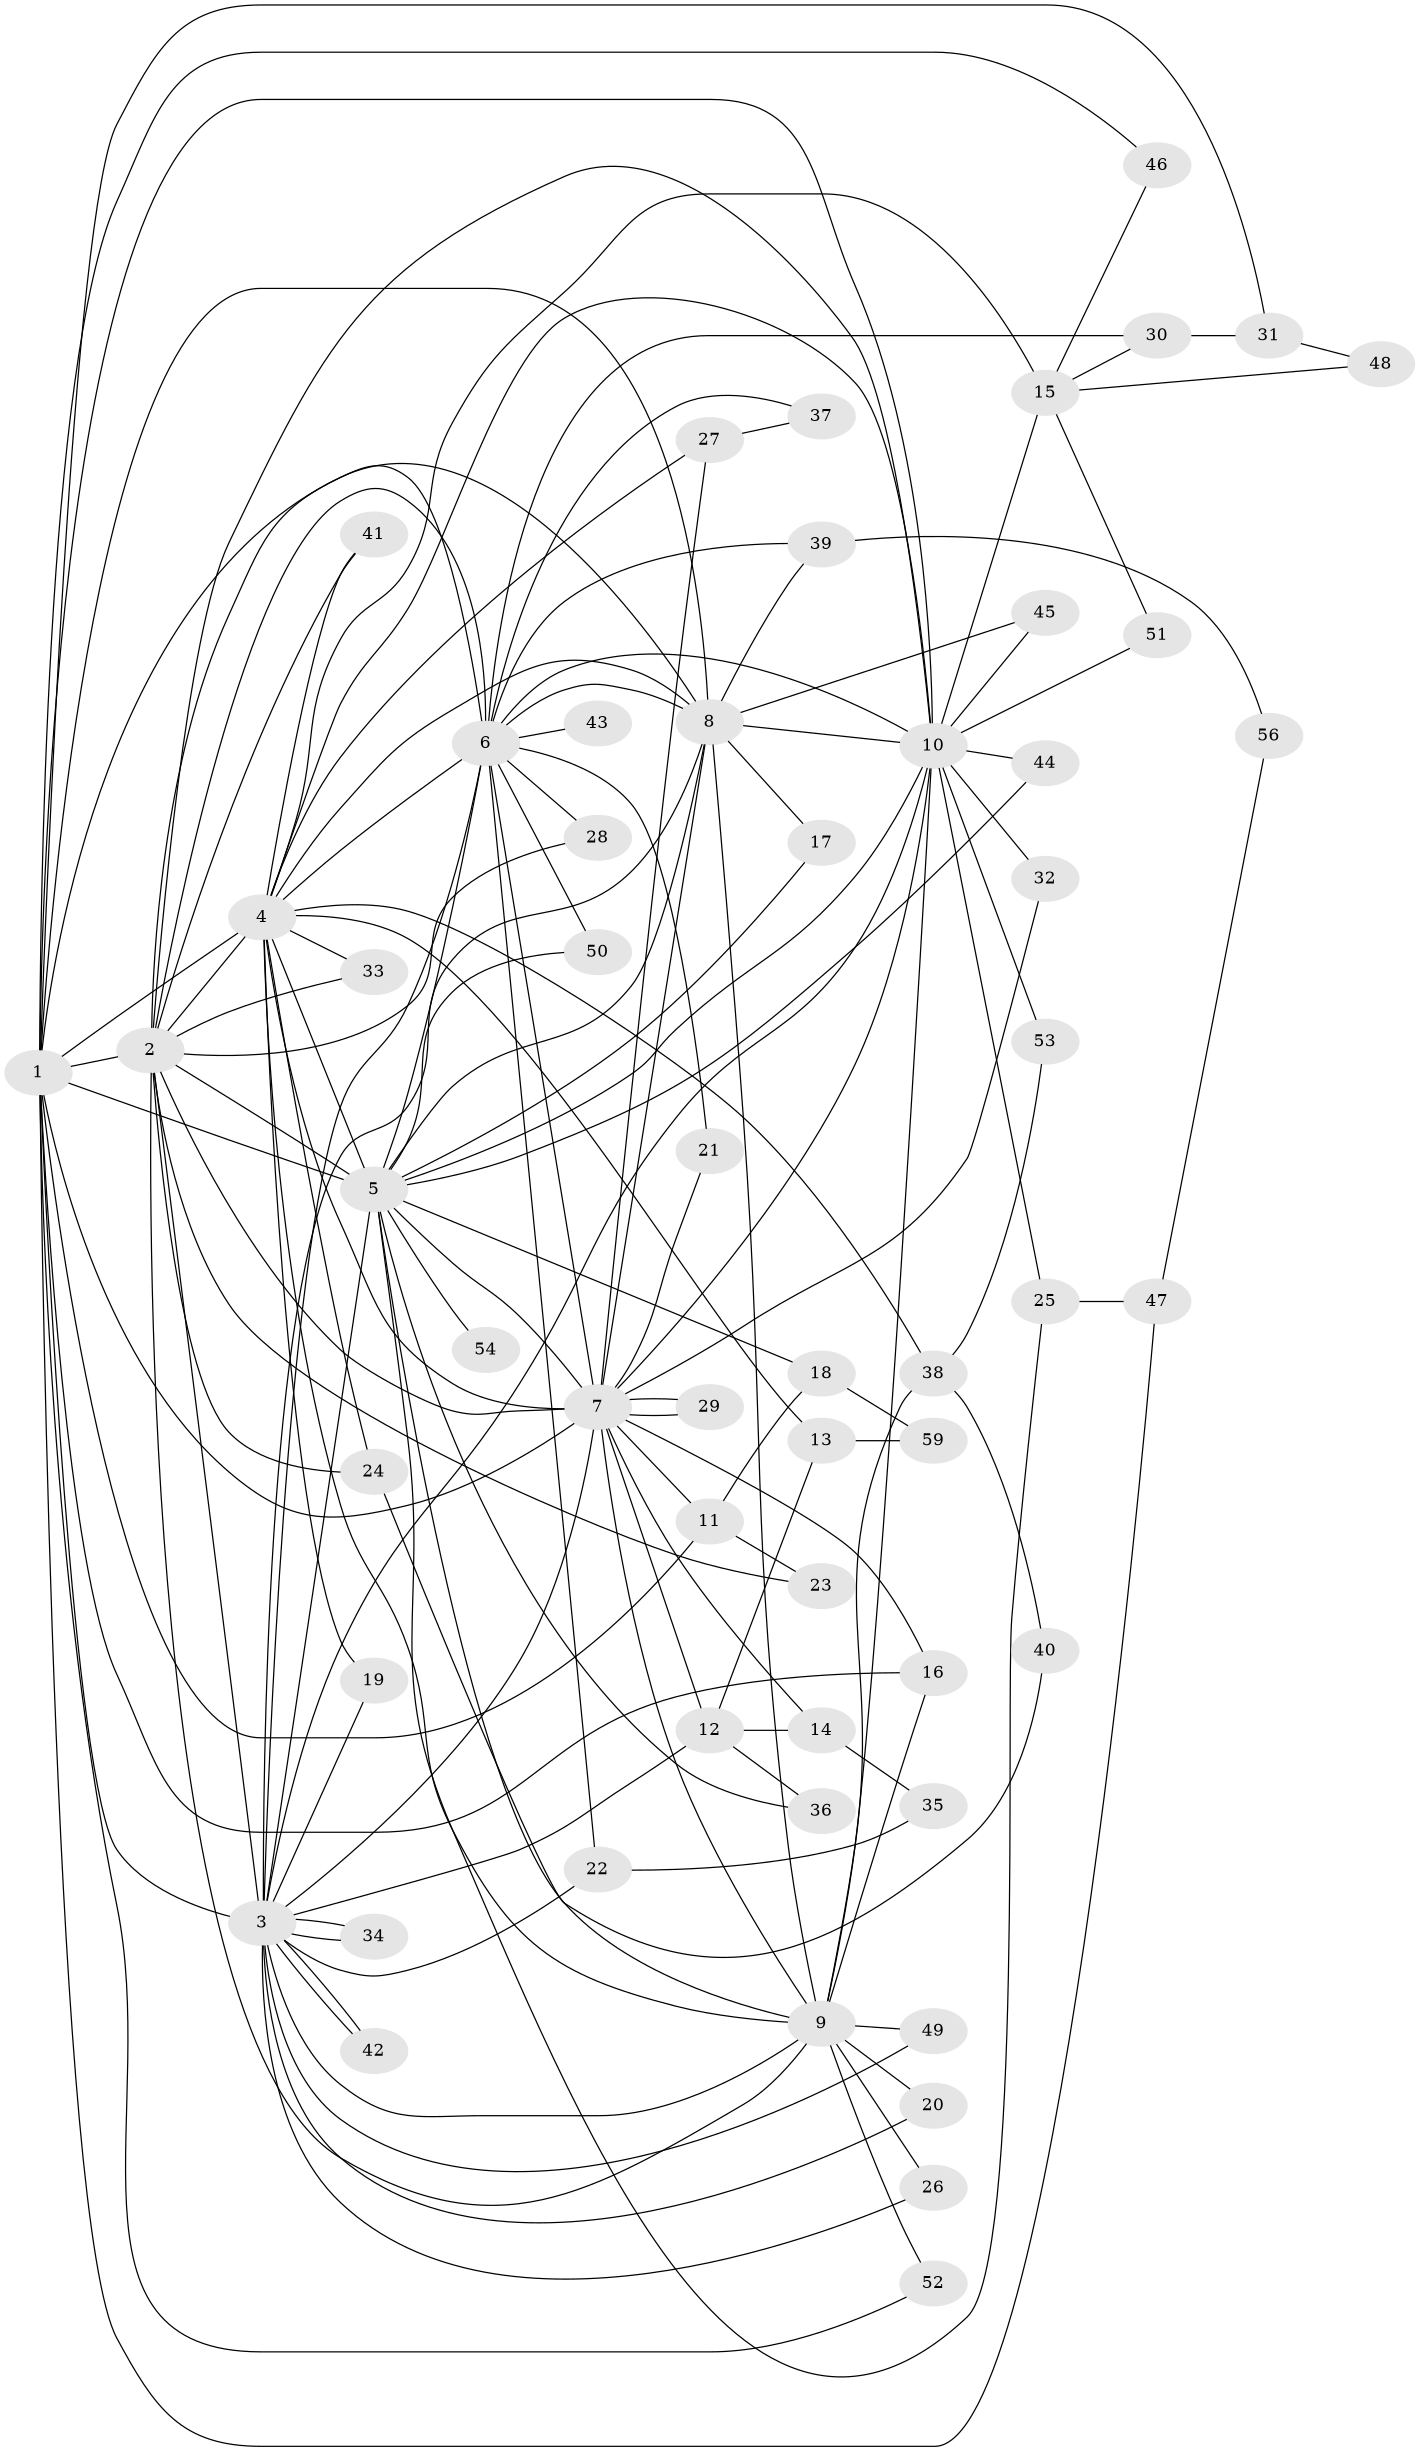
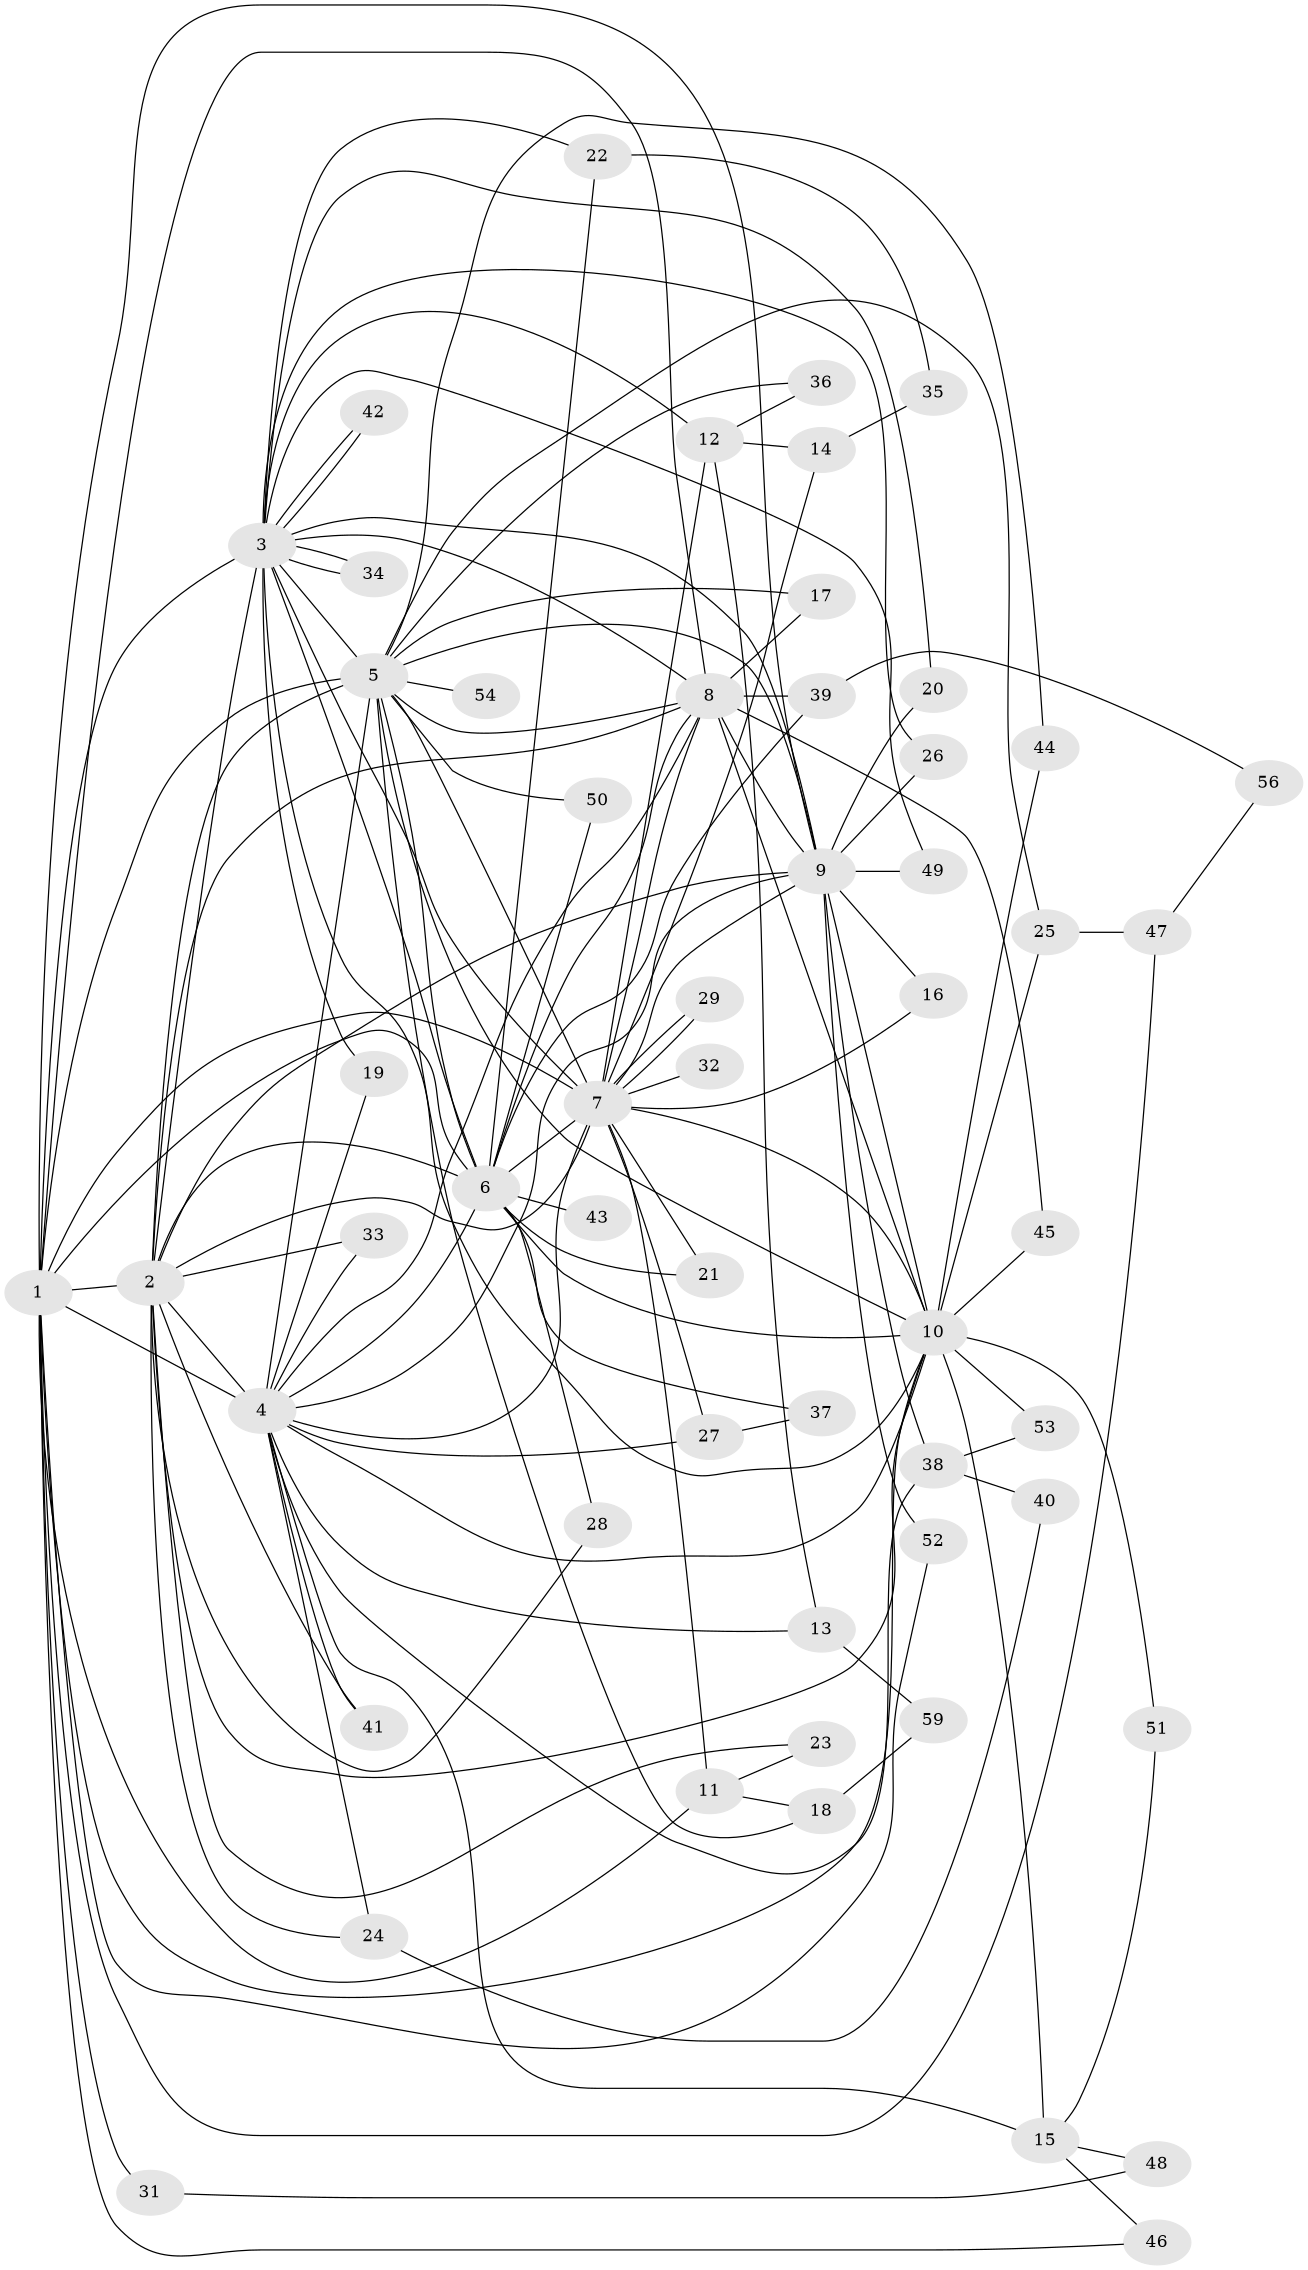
node "30": removed
edge "10" -- "32": removed
edge "1" -- "16": now "1" -- "9"
